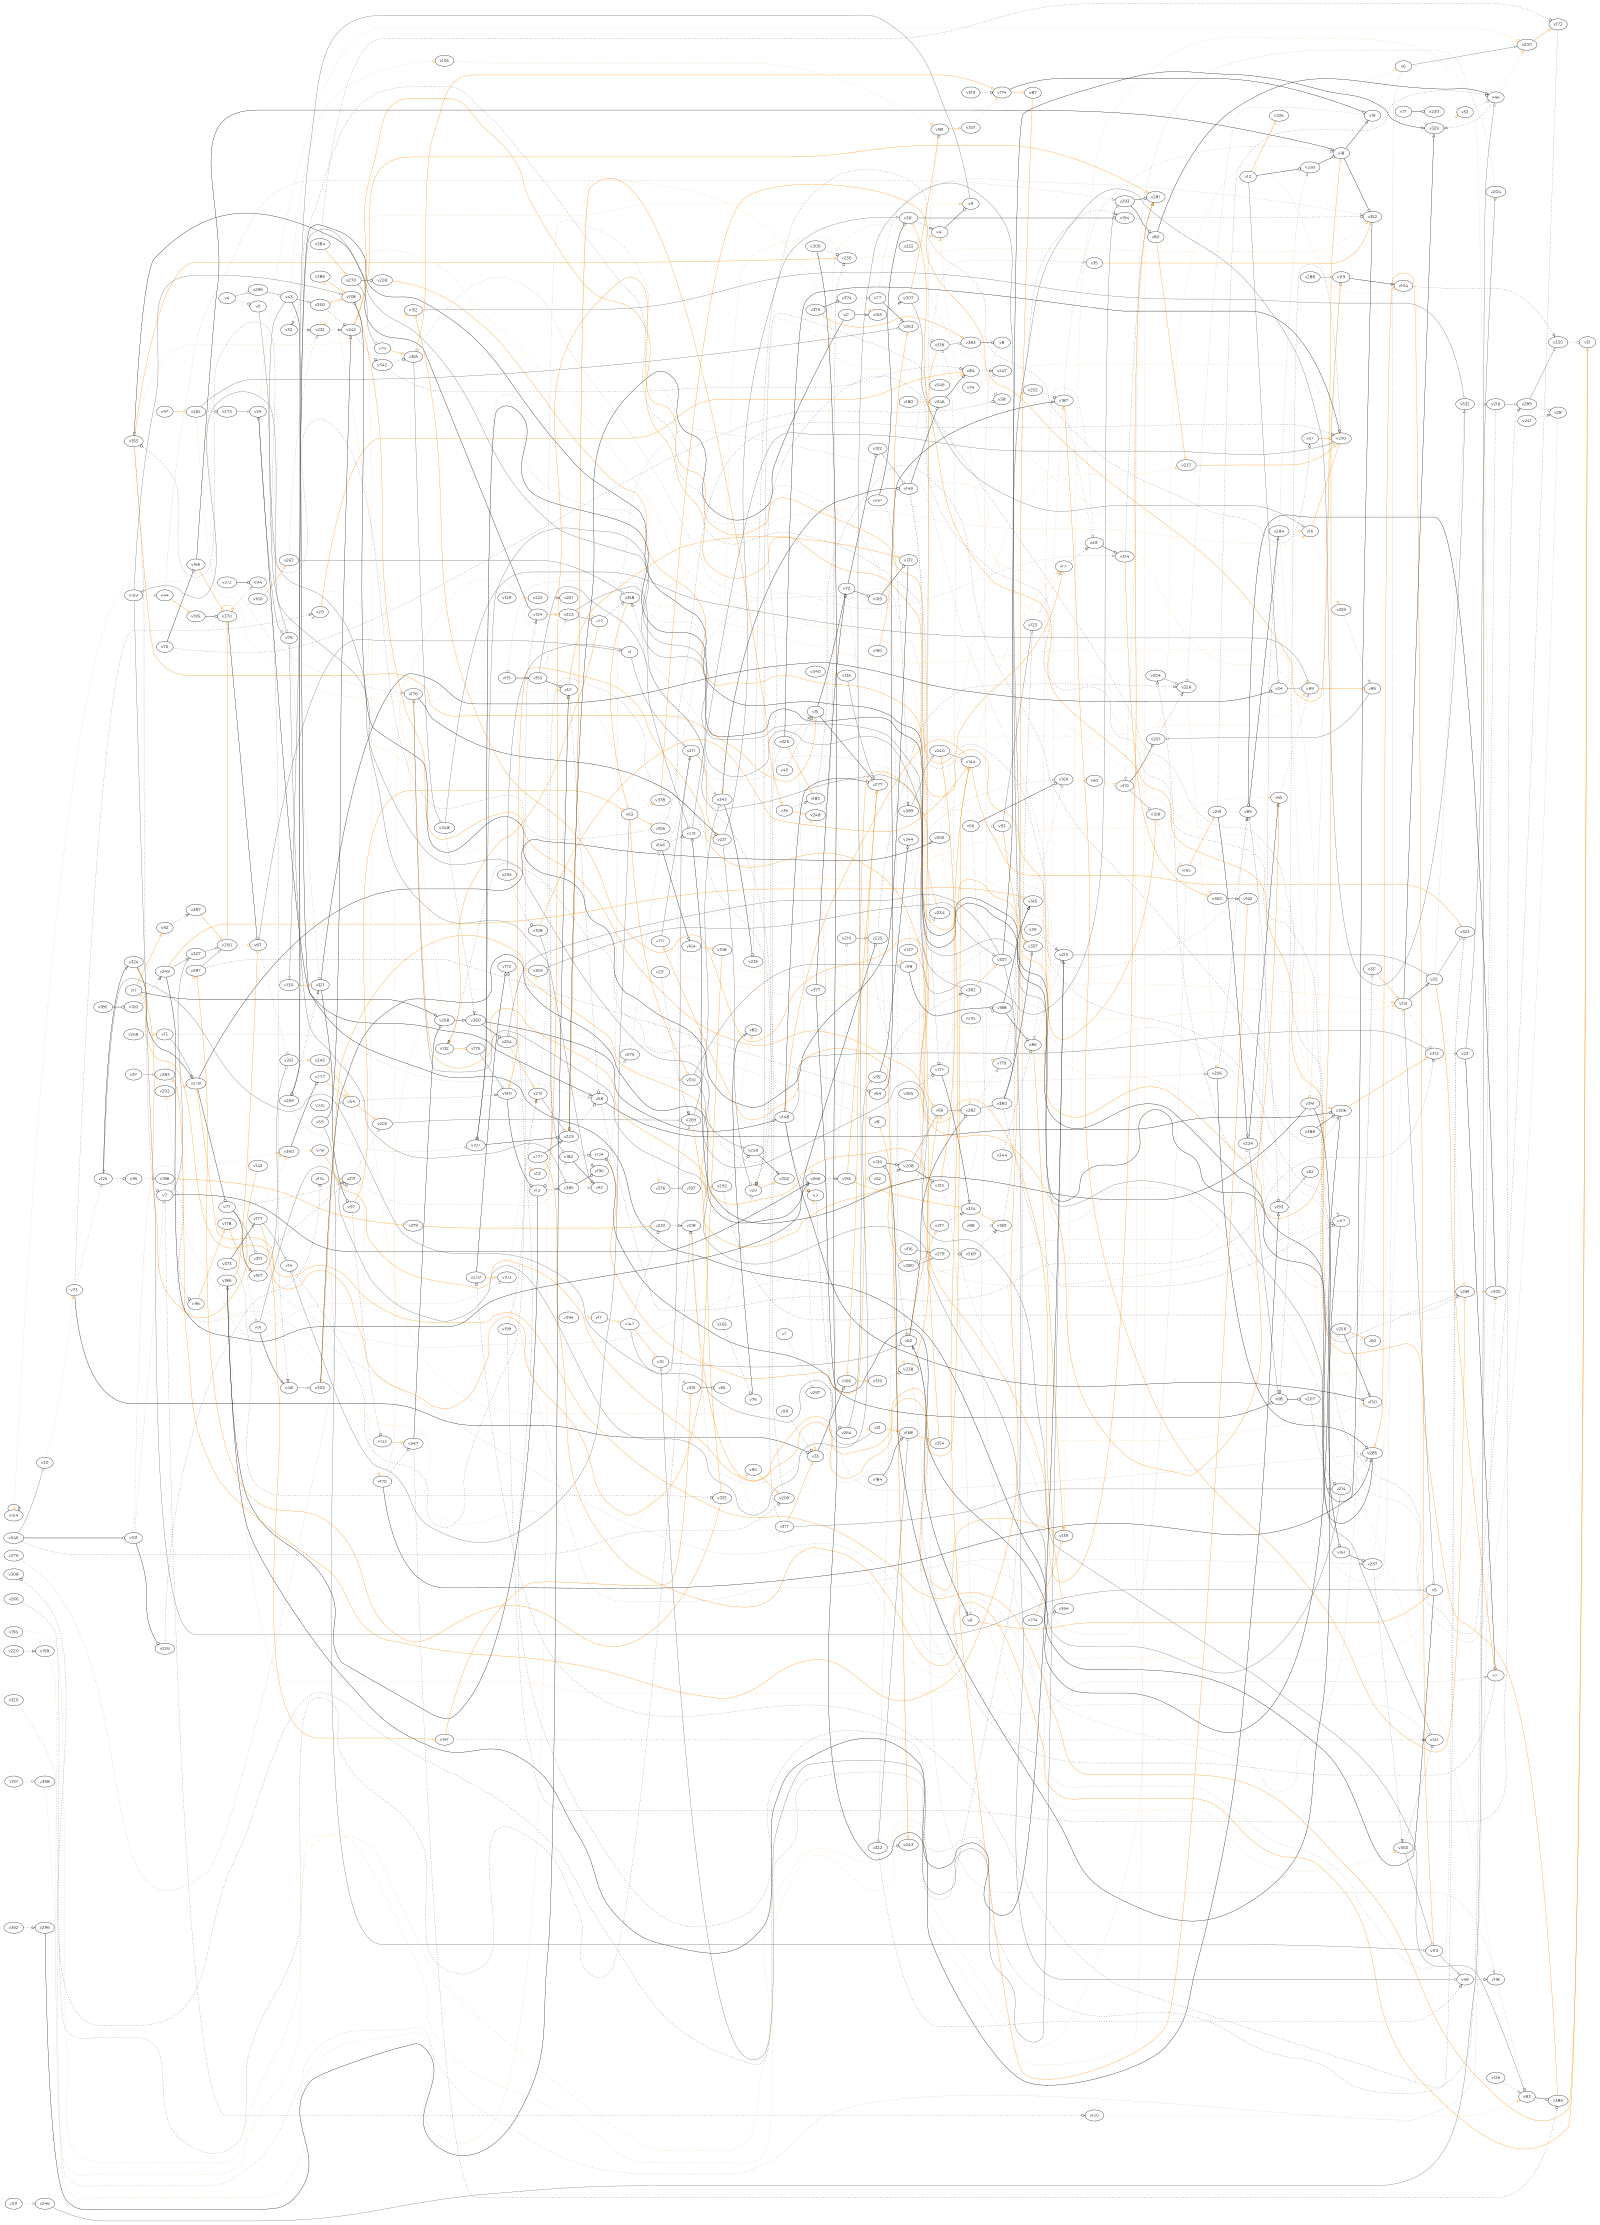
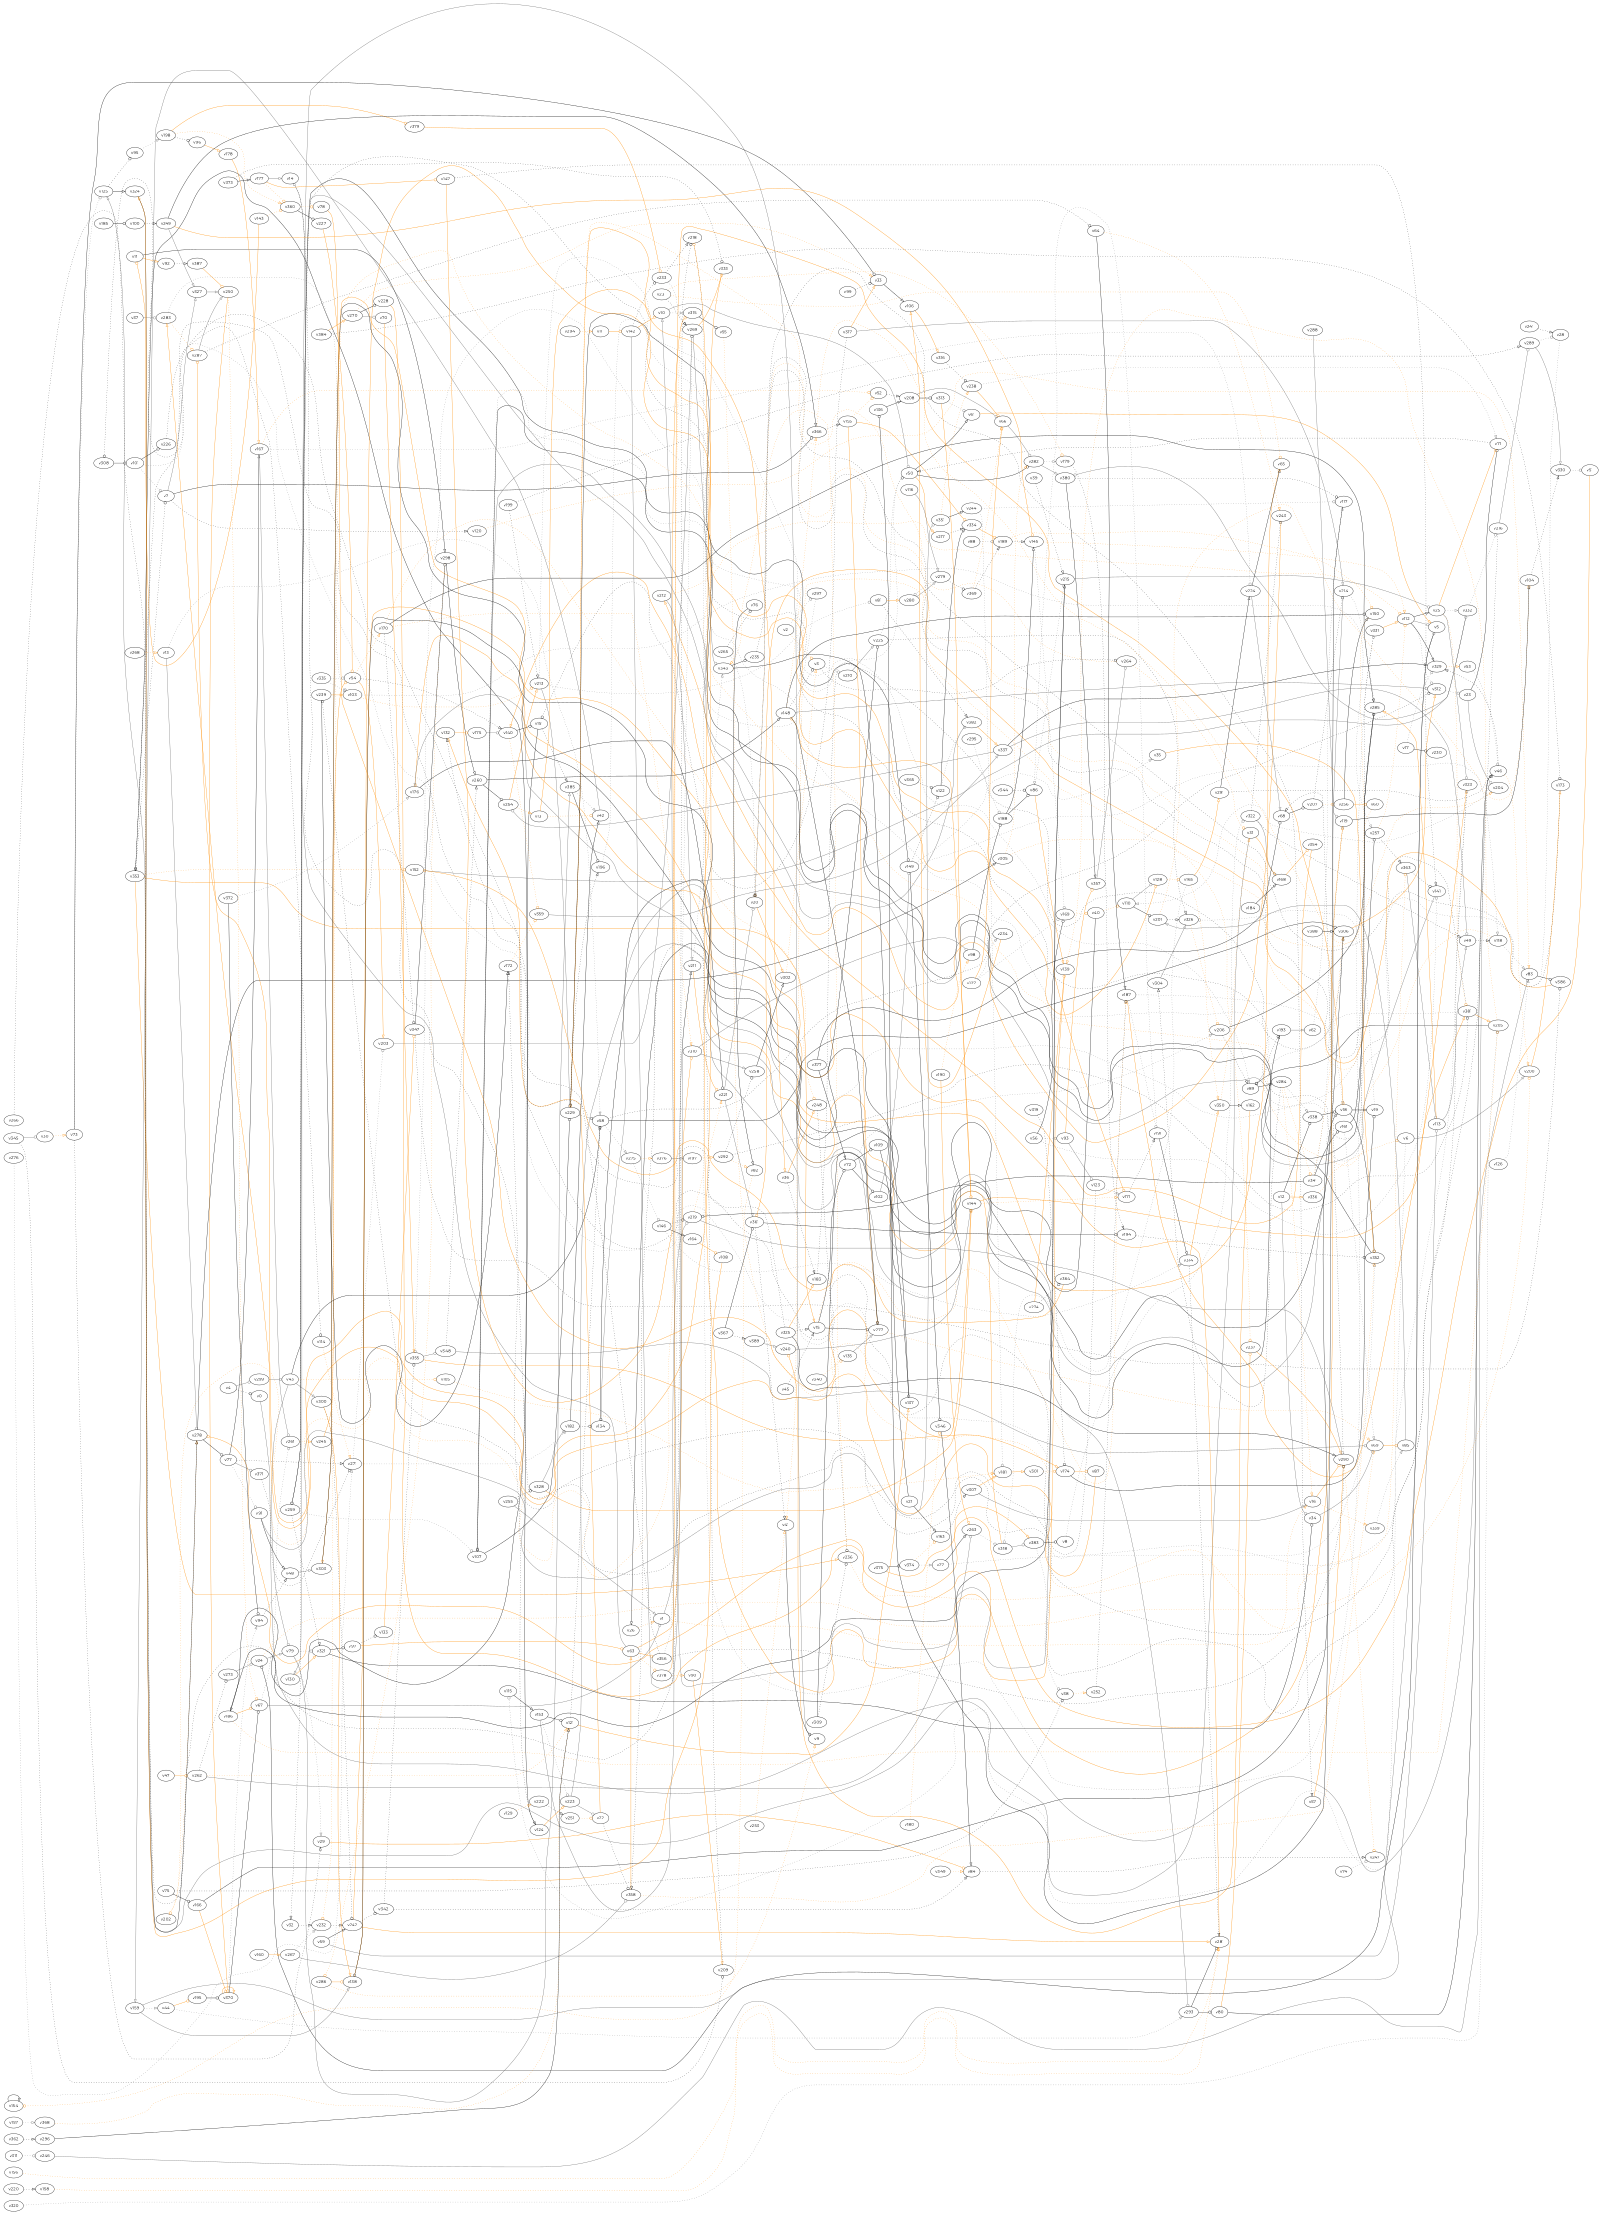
edge "v247" -> "v290": reversed
edge "v167" -> "v52": added
node "v491": label "v491" -> "v191"
edge "v159" -> "v44": arrowhead odot -> onormal
edge "v335" -> "v103": added
edge "v65" -> "v69": now "v161" -> "v69"
edge "v350" -> "v31": added
node "v272": removed
edge "v381" -> "v205": style dotted -> solid
edge "v134" -> "v277": color darkorange -> gray40
edge "v333" -> "v90": now "v378" -> "v90"
edge "v345" -> "v101": now "v308" -> "v101"
node "v26": added
